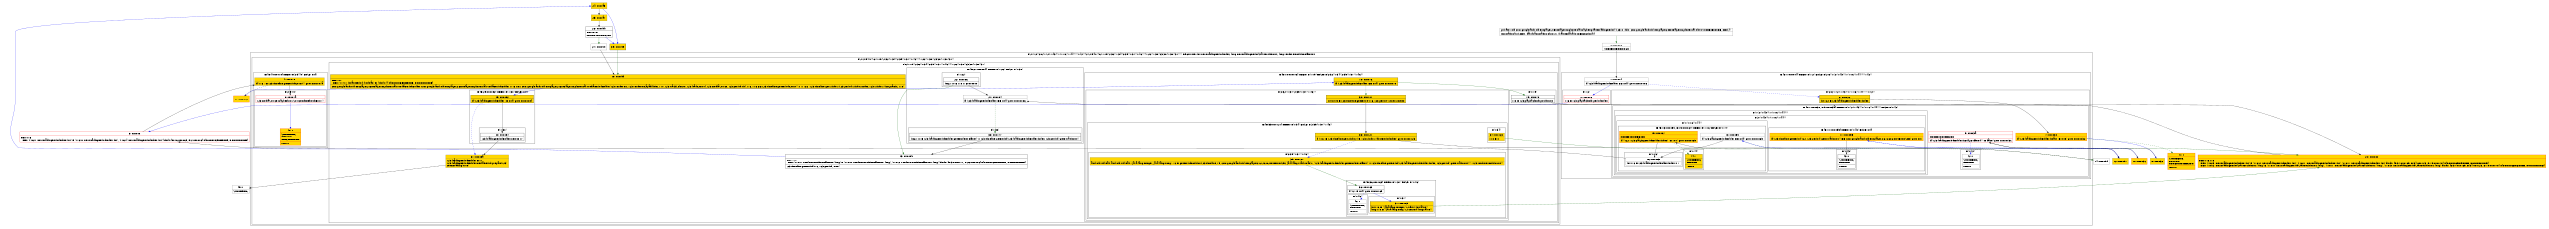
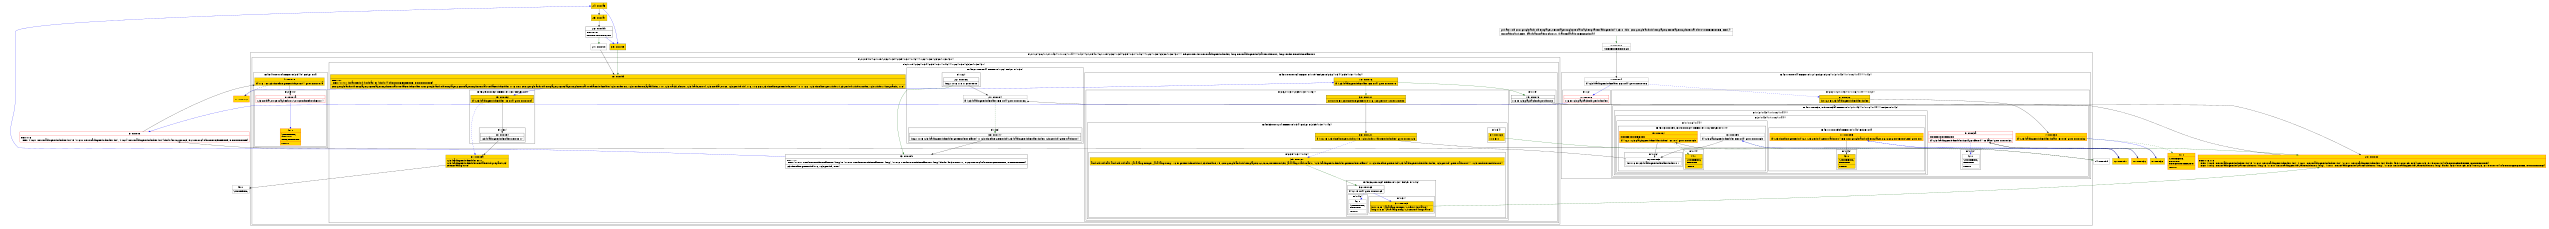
node "43: ?": fillcolor white -> gold
